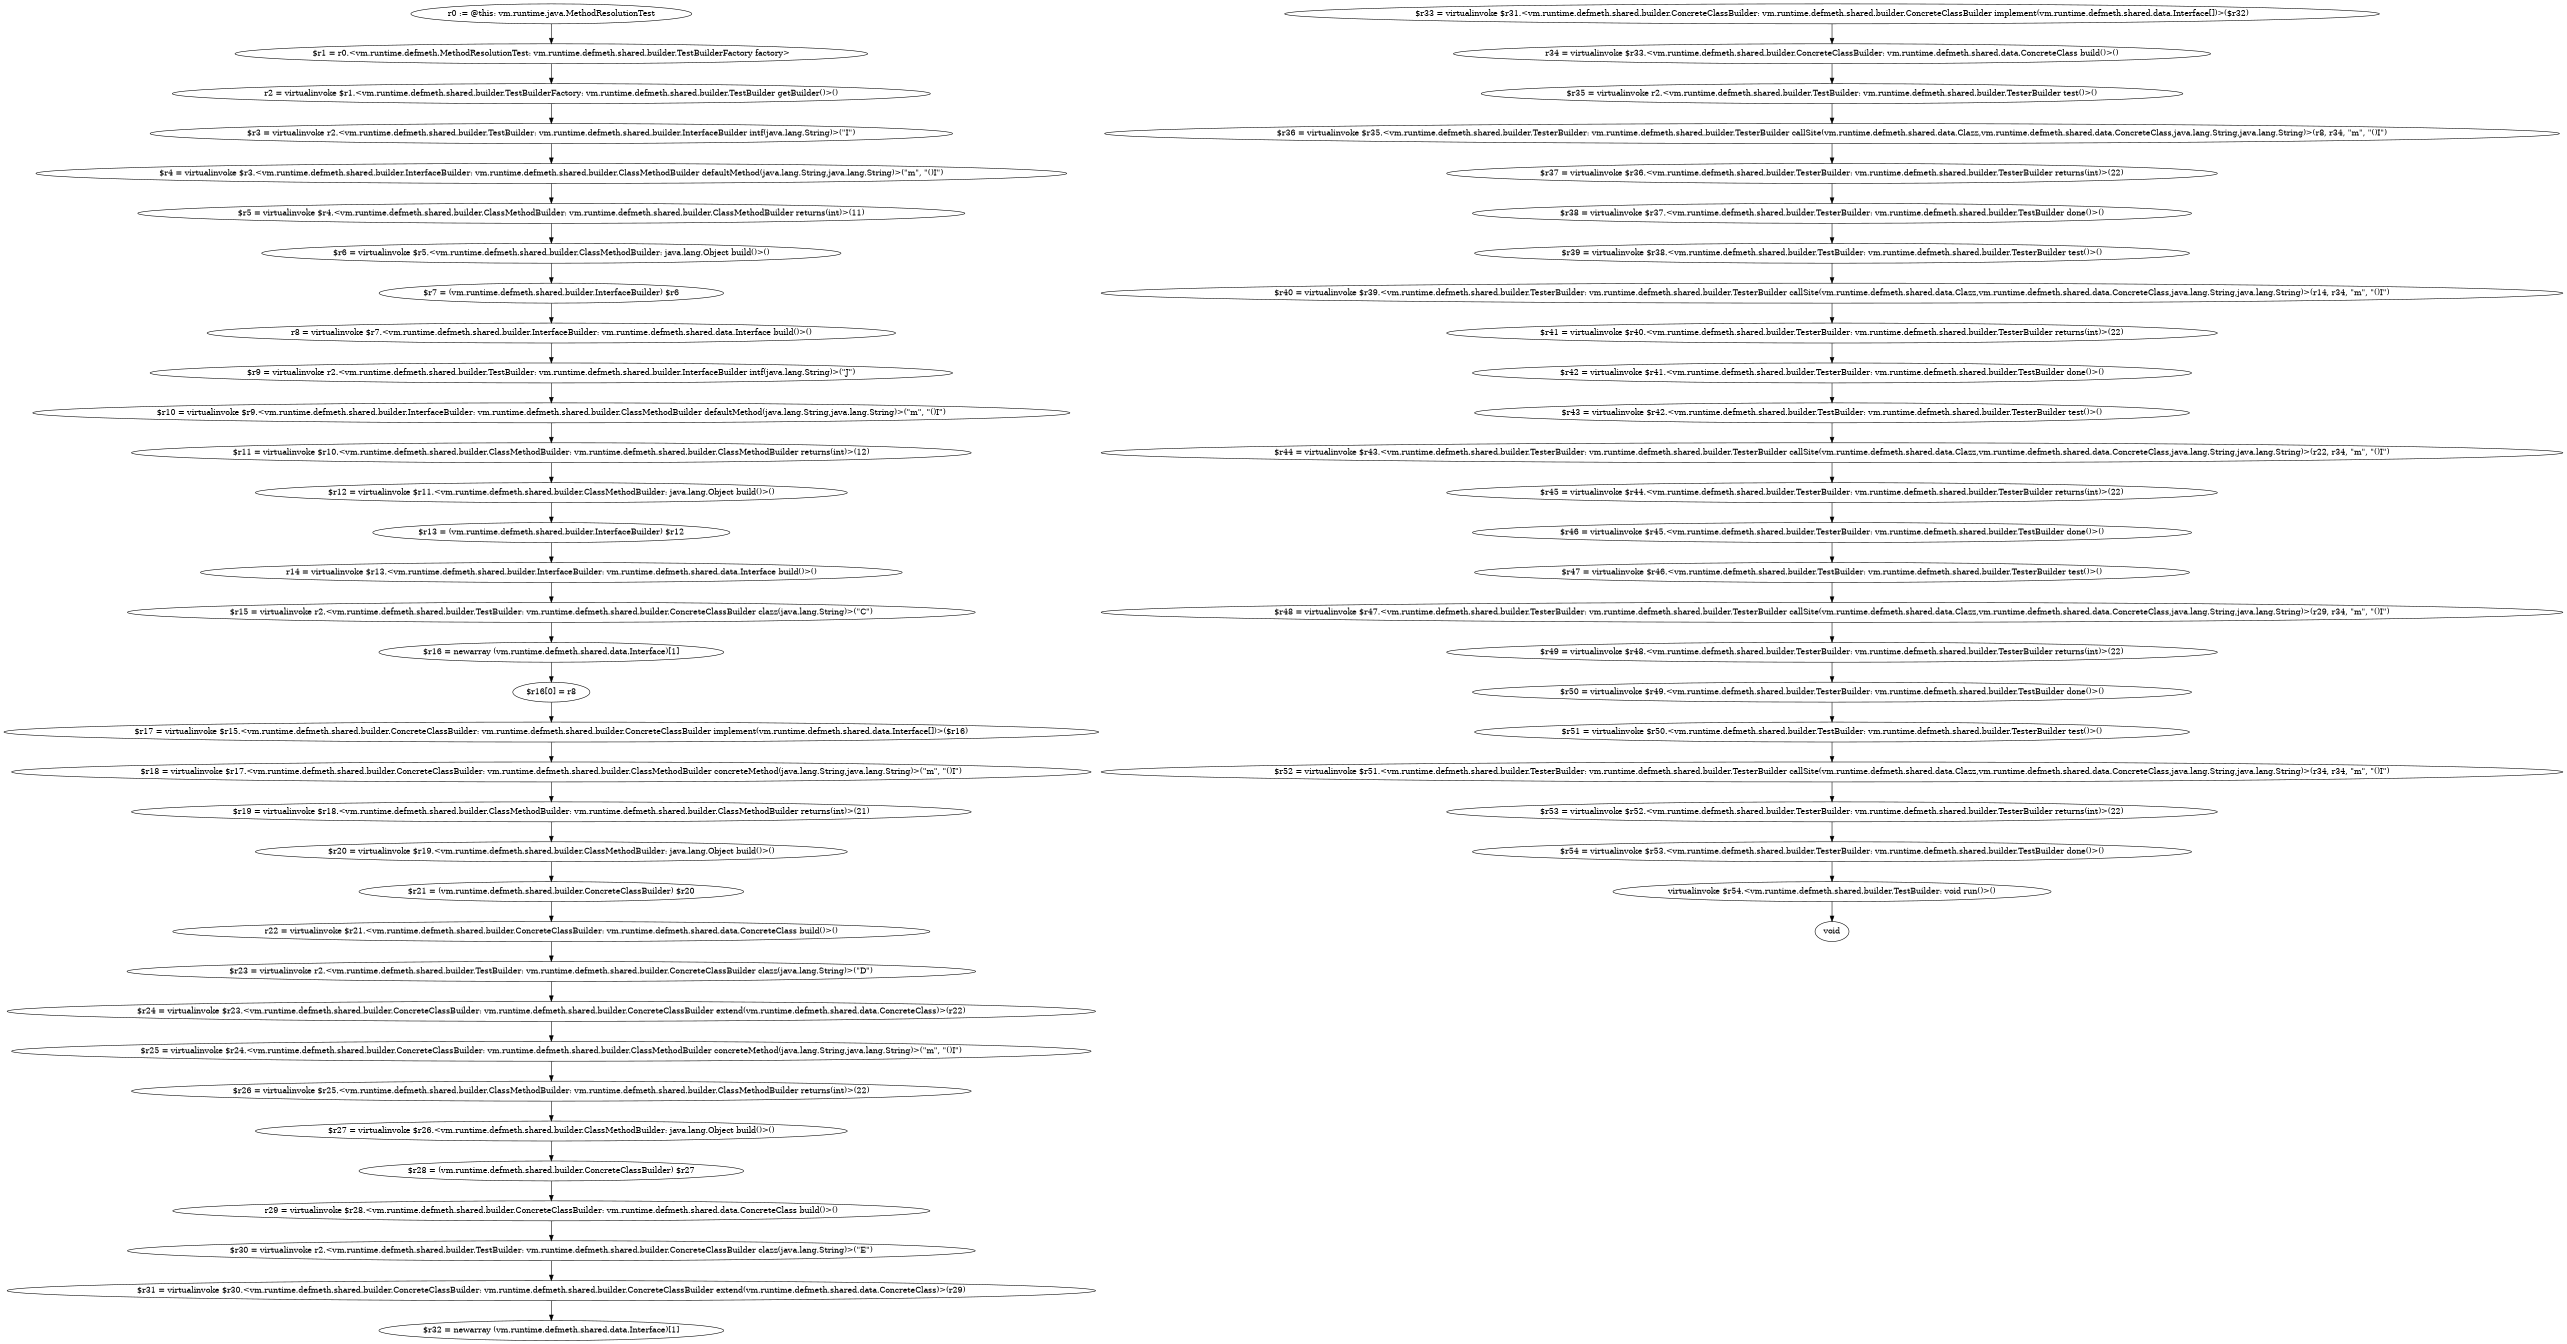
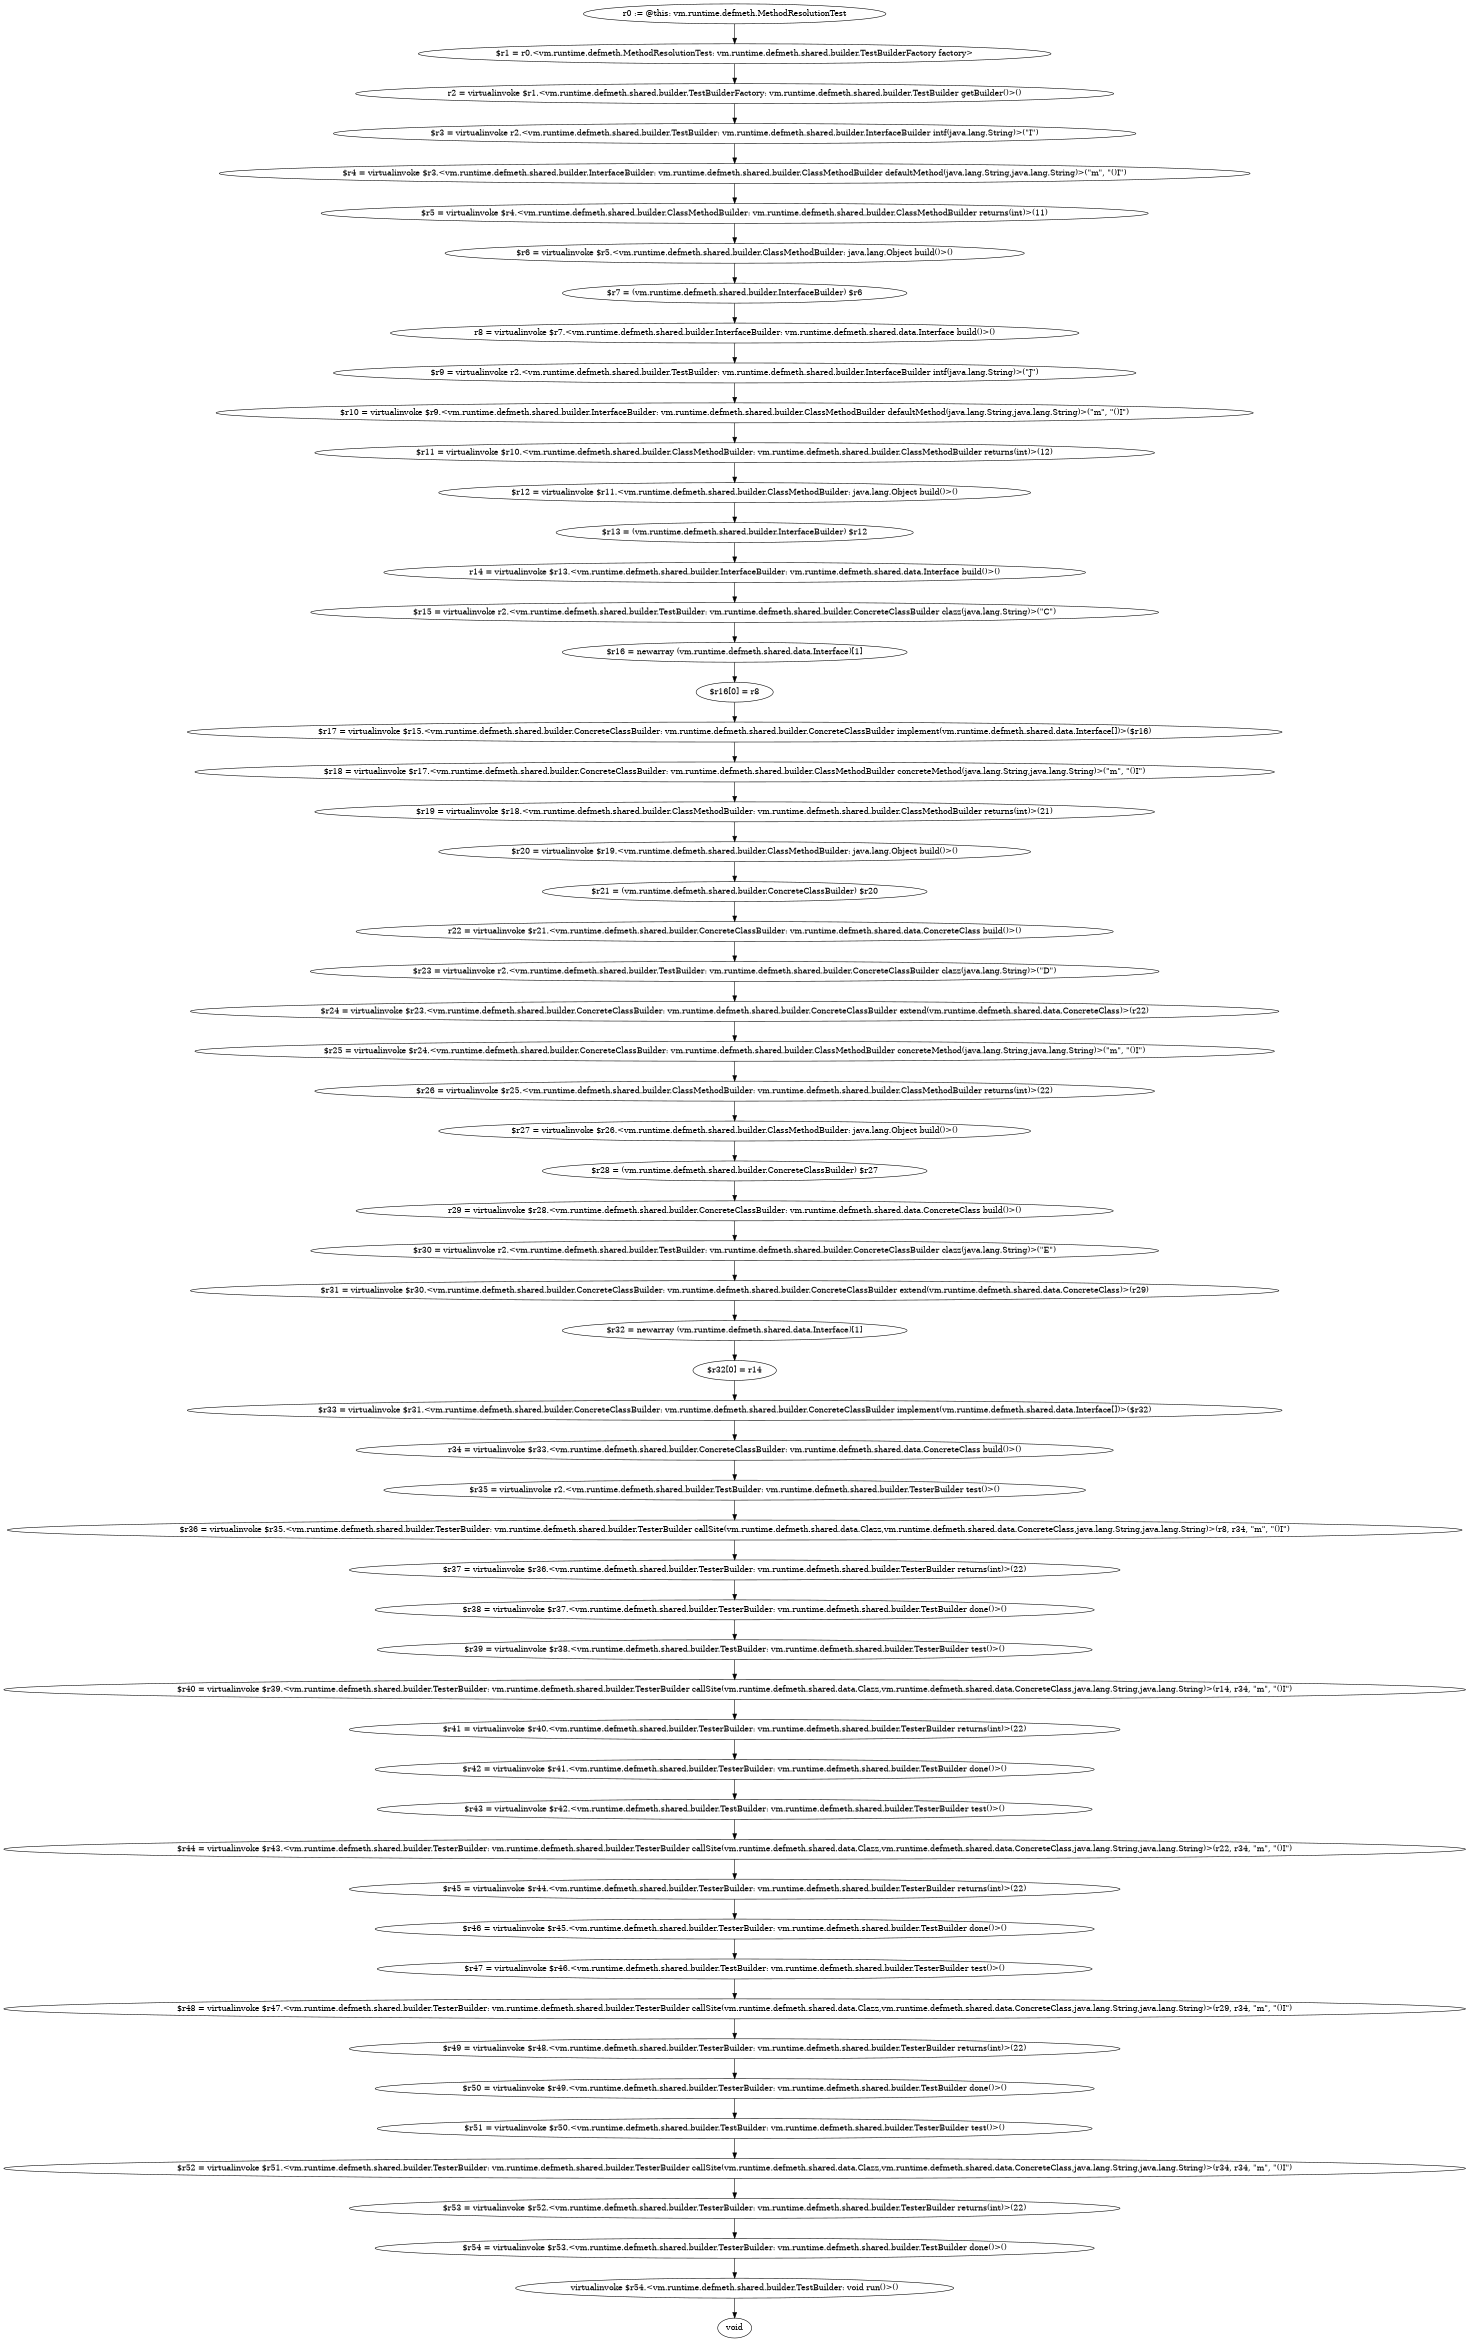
node "r0 := @this: vm.runtime.java.MethodResolutionTest": label "r0 := @this: vm.runtime.java.MethodResolutionTest" -> "r0 := @this: vm.runtime.defmeth.MethodResolutionTest"
node "$r32[0] = r14": added
